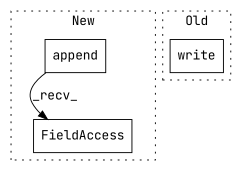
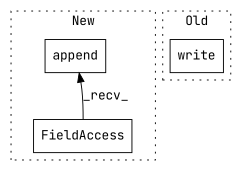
edge "append" -> "FieldAccess": reversed
